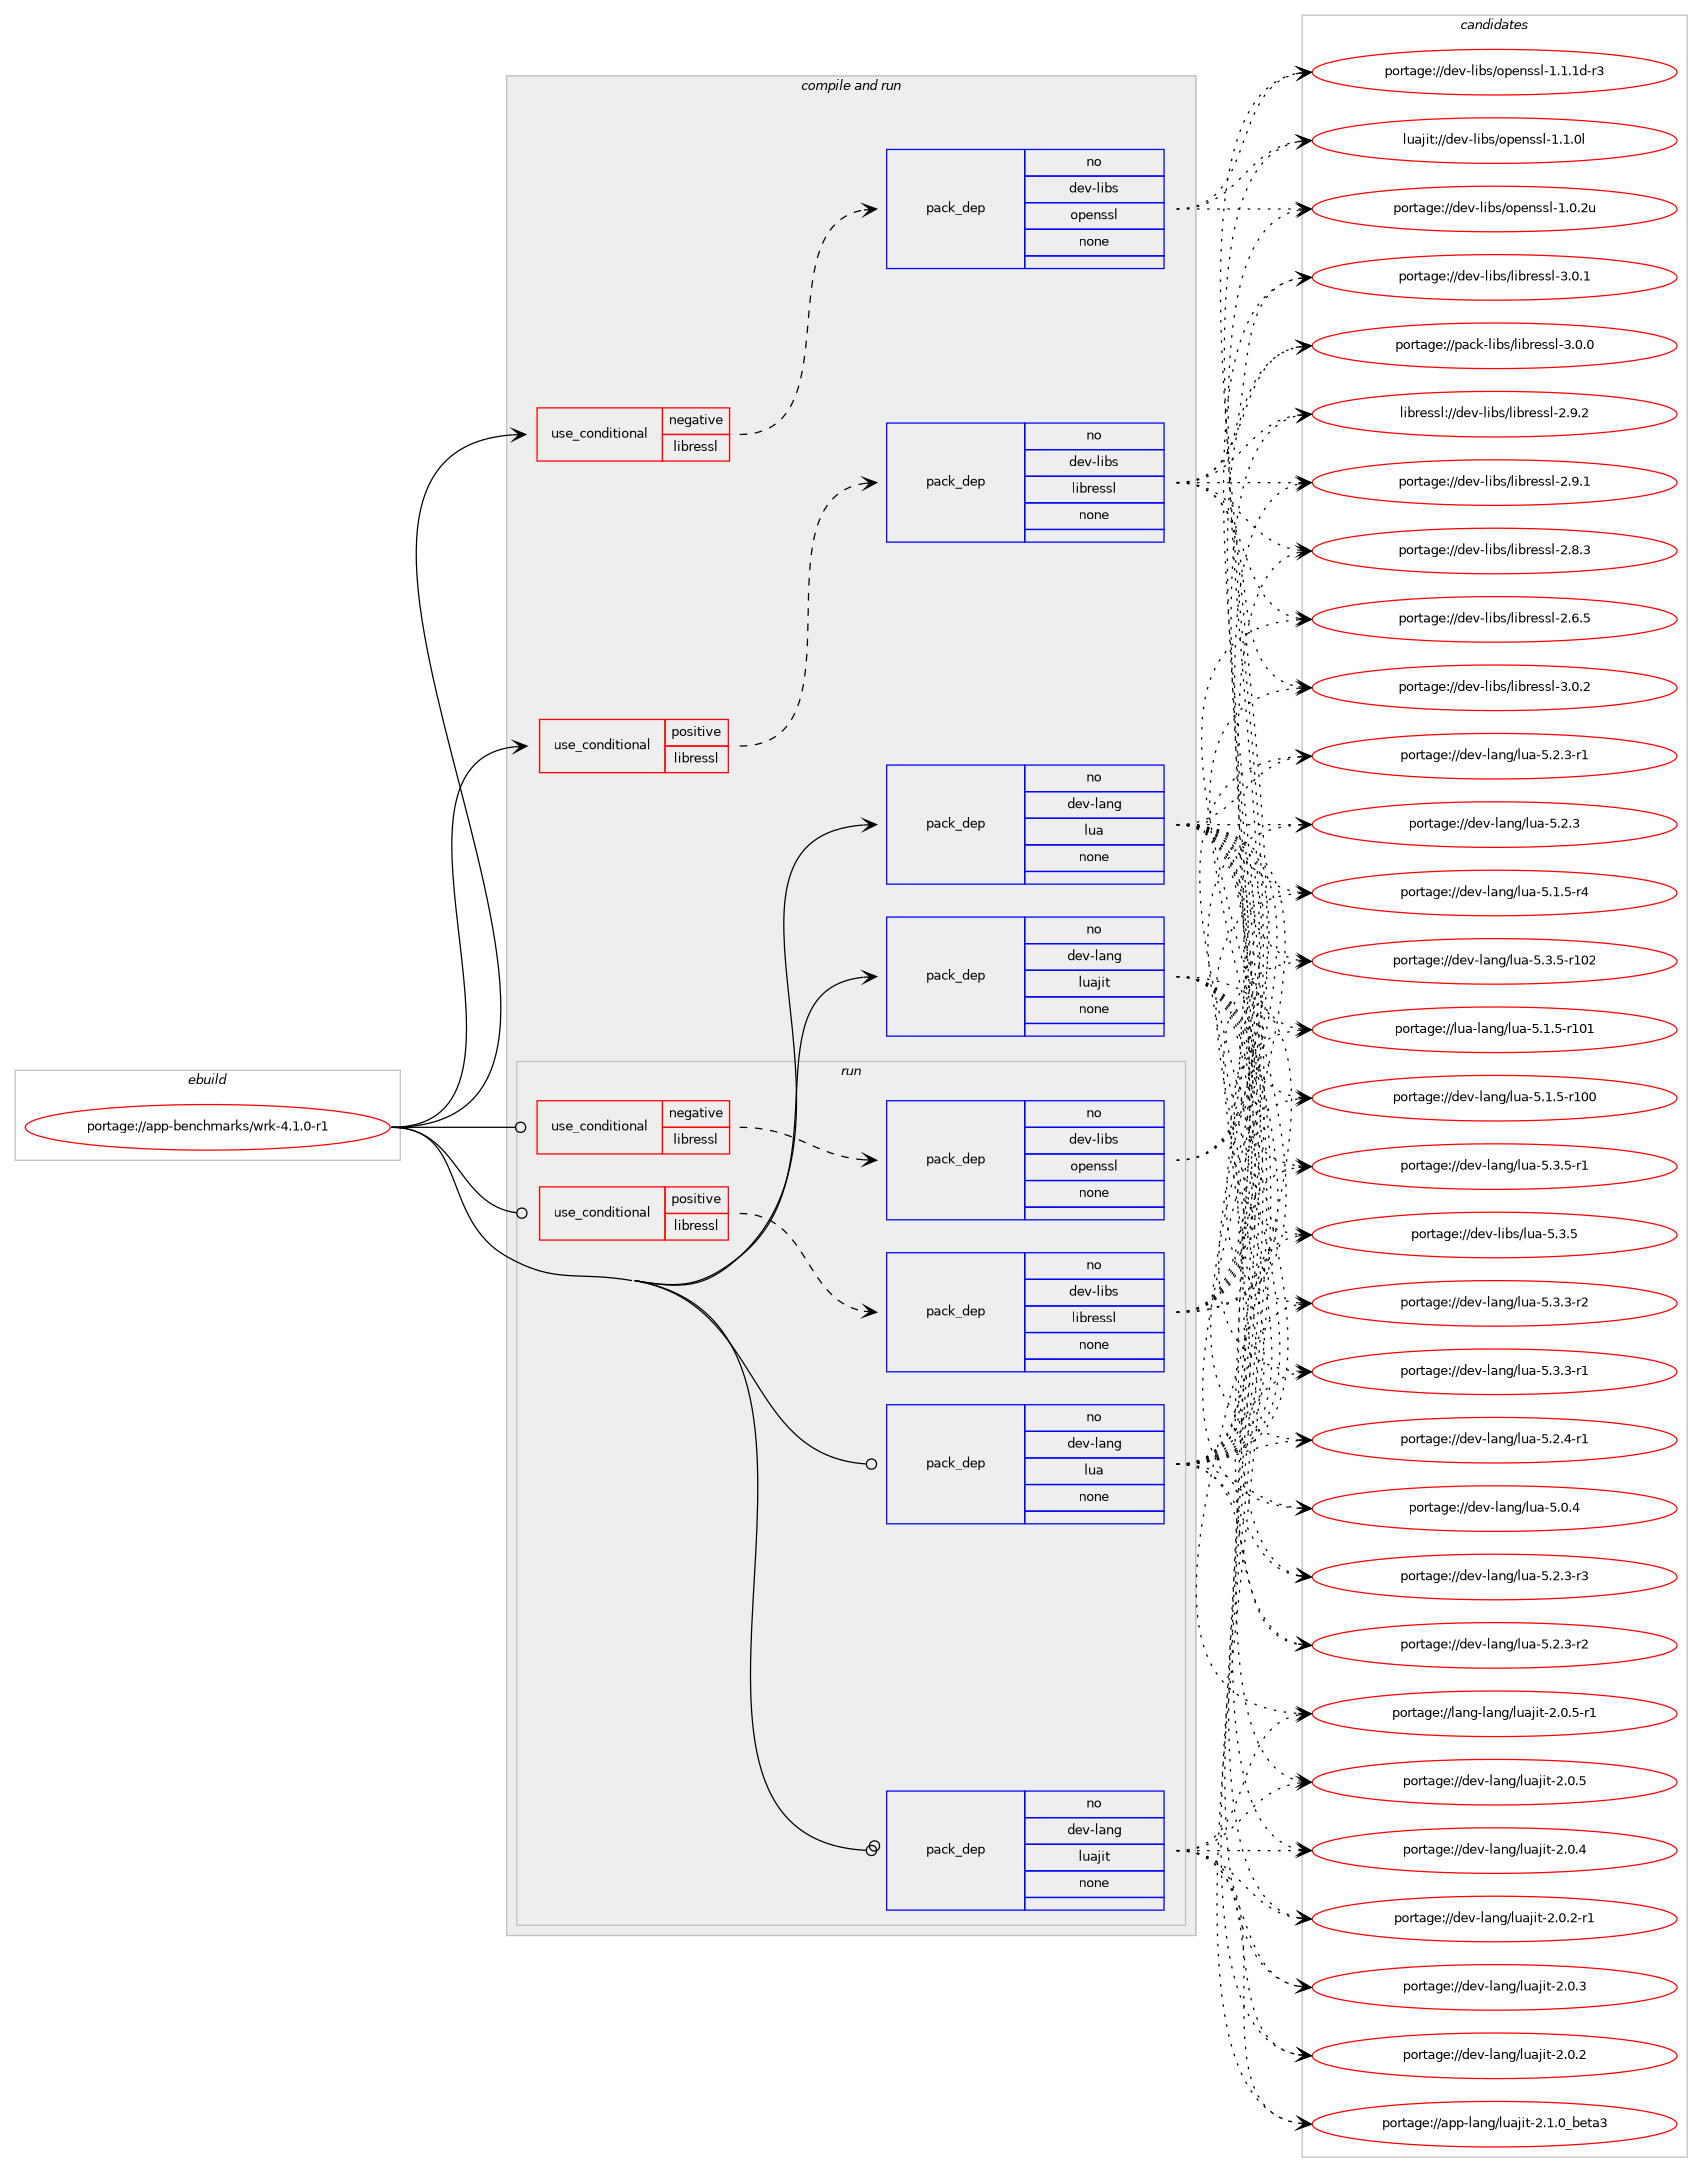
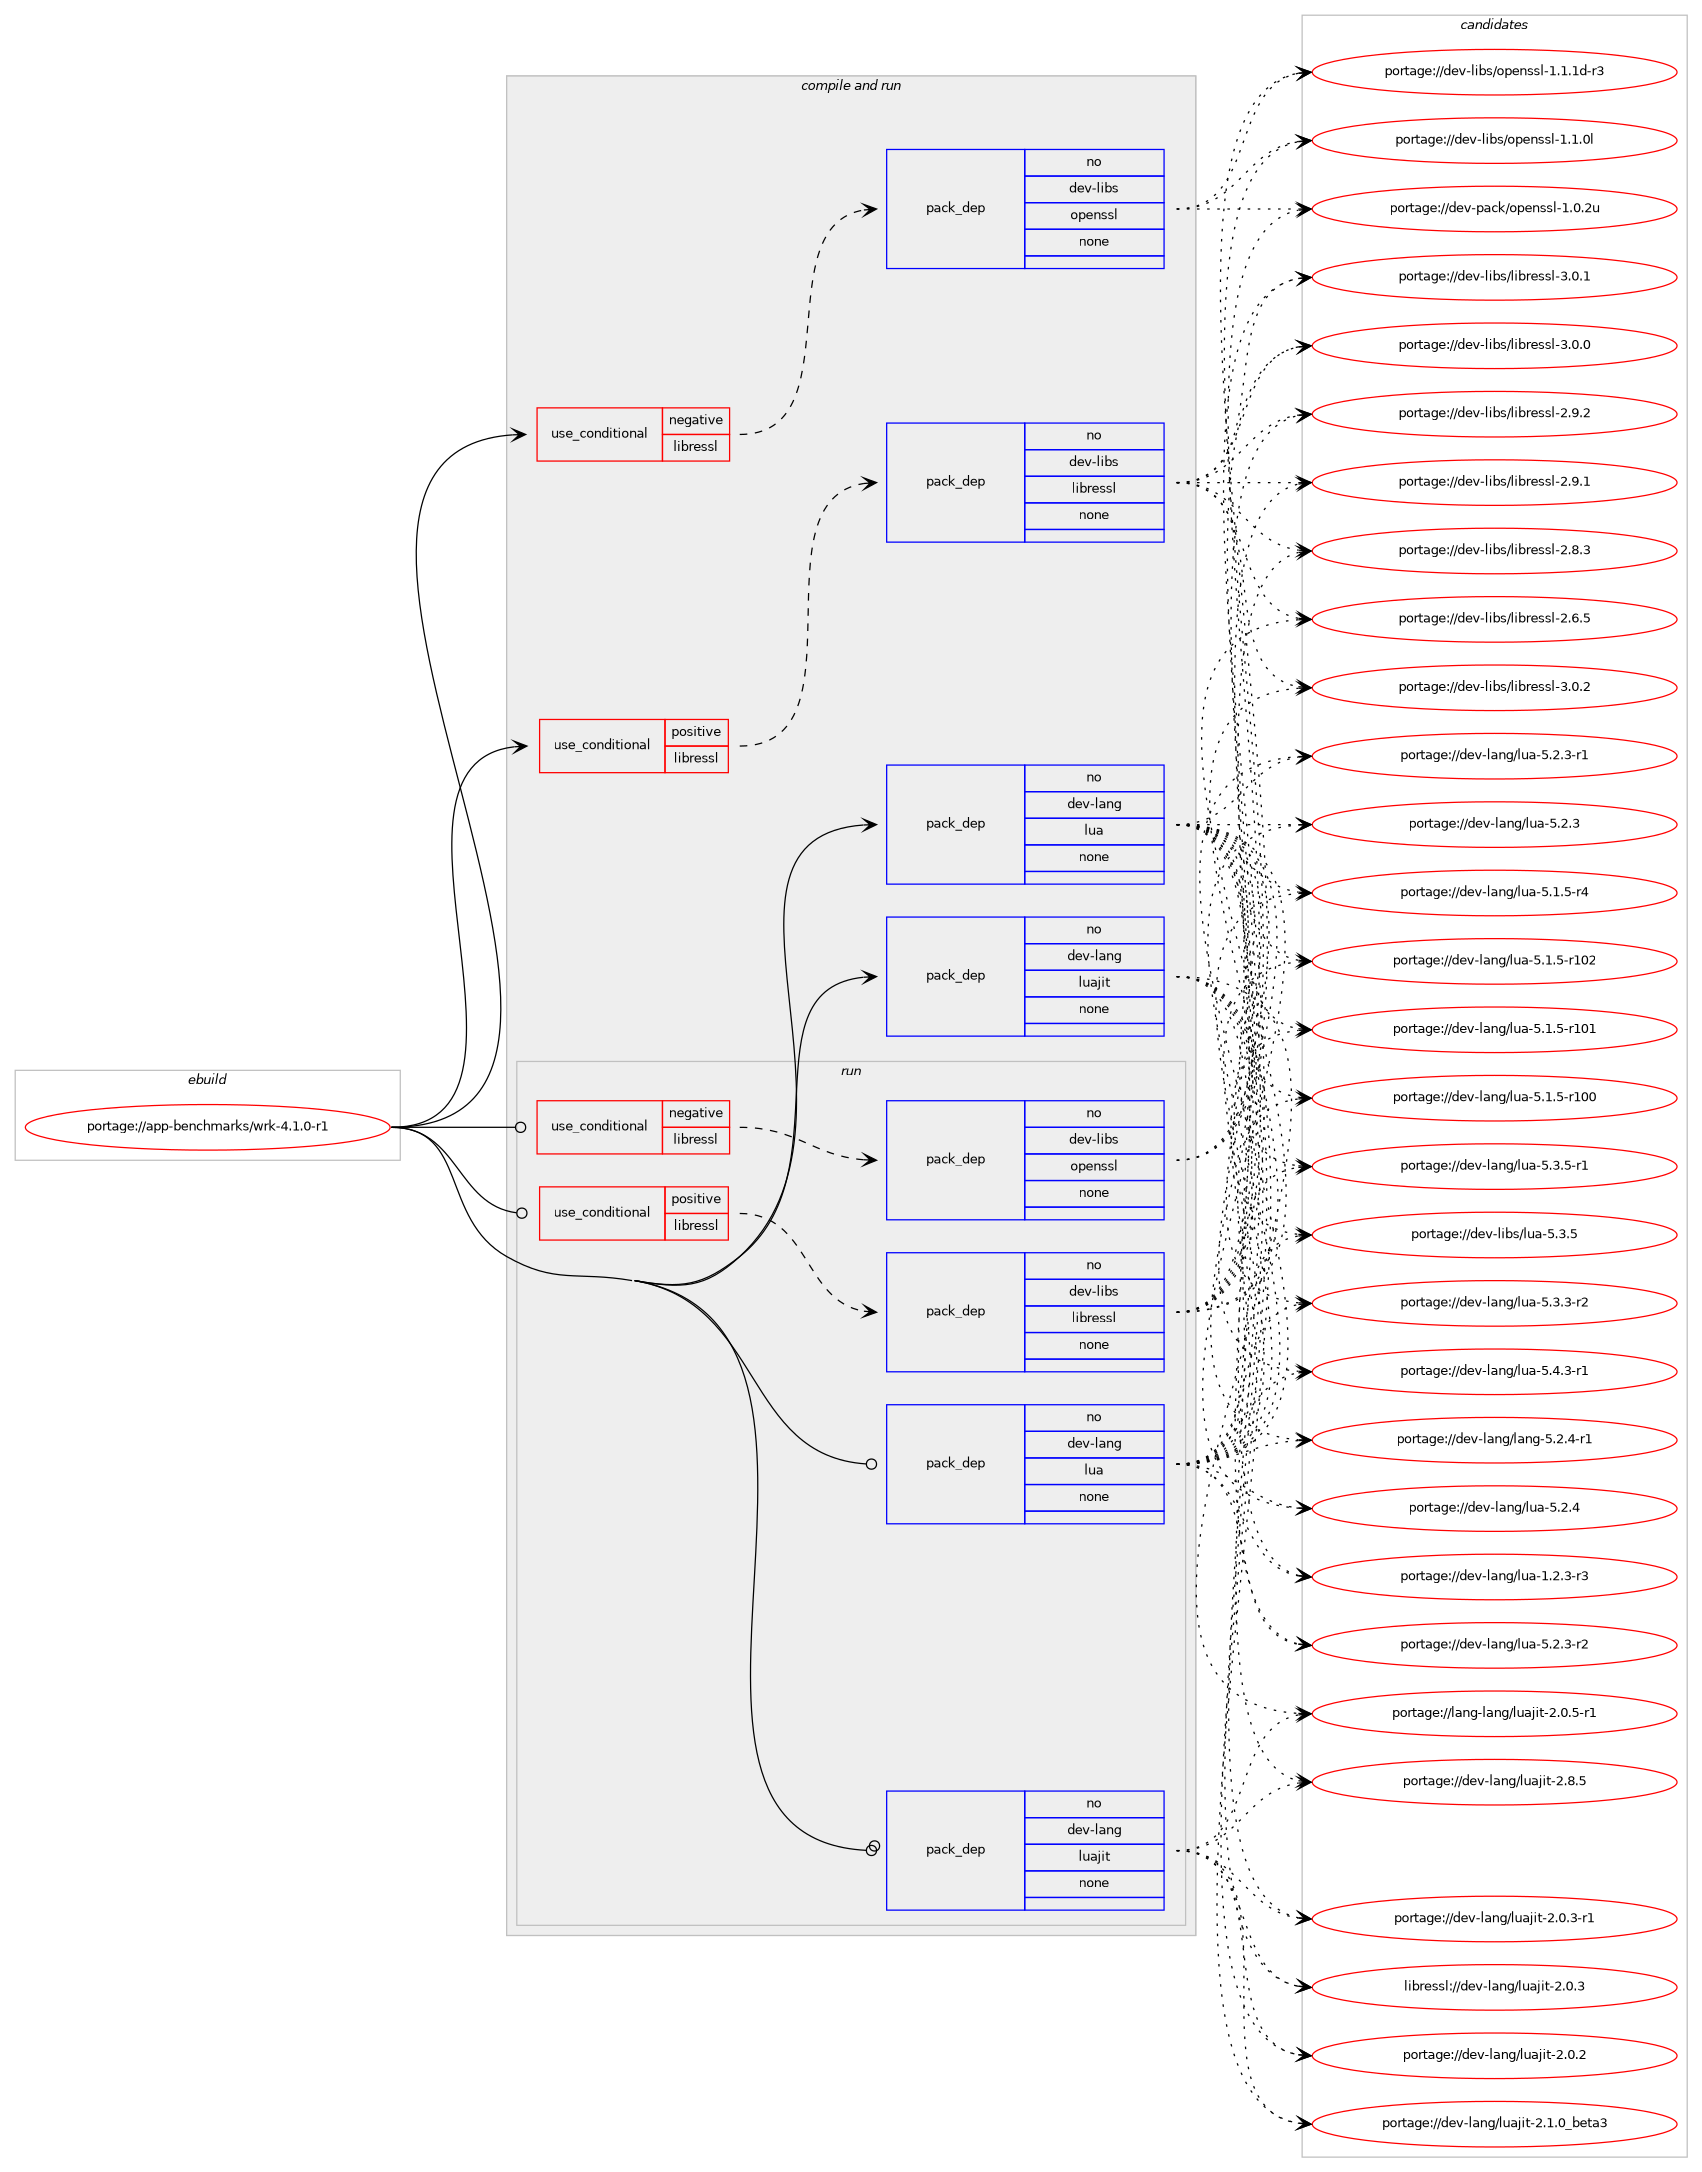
node "luajit://dev-libs/openssl-1.1.0l": label "luajit://dev-libs/openssl-1.1.0l" -> "portage://dev-libs/openssl-1.1.0l"
node "portage://dev-libs/openssl-1.0.2u": label "portage://dev-libs/openssl-1.0.2u" -> "portage://dev-pack/openssl-1.0.2u"
node "portage://pack-libs/libressl-3.0.0": label "portage://pack-libs/libressl-3.0.0" -> "portage://dev-libs/libressl-3.0.0"
node "libressl://dev-libs/libressl-2.9.2": label "libressl://dev-libs/libressl-2.9.2" -> "portage://dev-libs/libressl-2.9.2"
node "portage://dev-lang/lua-5.3.5-r102": label "portage://dev-lang/lua-5.3.5-r102" -> "portage://dev-lang/lua-5.1.5-r102"
node "portage://lua-lang/lua-5.1.5-r101": label "portage://lua-lang/lua-5.1.5-r101" -> "portage://dev-lang/lua-5.1.5-r101"
node "portage://dev-lang/lua-5.3.3-r1": label "portage://dev-lang/lua-5.3.3-r1" -> "portage://dev-lang/lua-5.4.3-r1"
node "portage://dev-lang/lua-5.2.4-r1": label "portage://dev-lang/lua-5.2.4-r1" -> "portage://dev-lang/lang-5.2.4-r1"
node "portage://dev-lang/lua-5.0.4": label "portage://dev-lang/lua-5.0.4" -> "portage://dev-lang/lua-5.2.4"
node "portage://dev-lang/lua-5.2.3-r3": label "portage://dev-lang/lua-5.2.3-r3" -> "portage://dev-lang/lua-1.2.3-r3"
node "portage://dev-lang/luajit-2.0.5": label "portage://dev-lang/luajit-2.0.5" -> "portage://dev-lang/luajit-2.8.5"
node "portage://dev-lang/luajit-2.0.4": removed
node "portage://dev-lang/luajit-2.0.2-r1": label "portage://dev-lang/luajit-2.0.2-r1" -> "portage://dev-lang/luajit-2.0.3-r1"
node "portage://dev-lang/luajit-2.0.3": label "portage://dev-lang/luajit-2.0.3" -> "libressl://dev-lang/luajit-2.0.3"
node "portage://app-lang/luajit-2.1.0_beta3": label "portage://app-lang/luajit-2.1.0_beta3" -> "portage://dev-lang/luajit-2.1.0_beta3"
